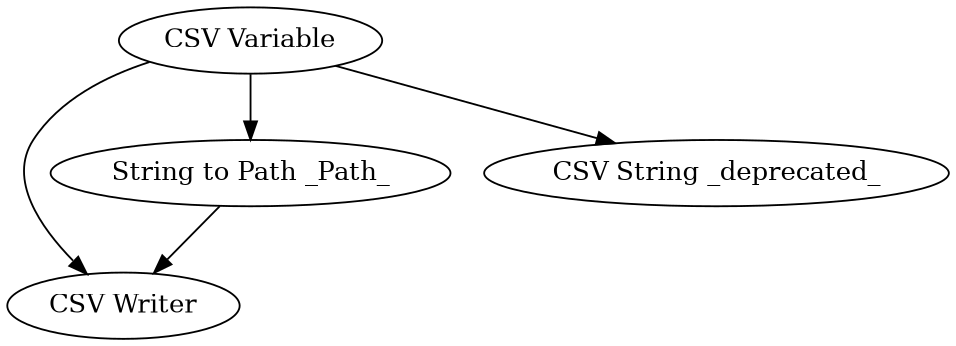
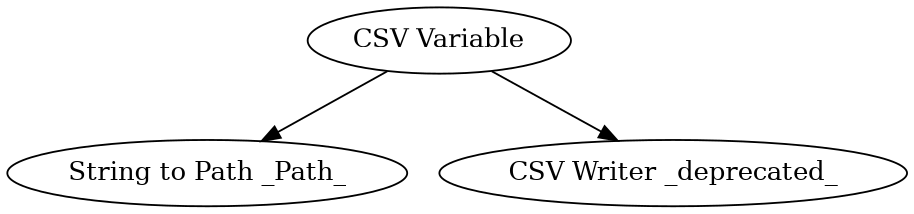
node "CSV String _deprecated_": label "CSV String _deprecated_" -> "CSV Writer _deprecated_"
node "CSV Writer": removed
